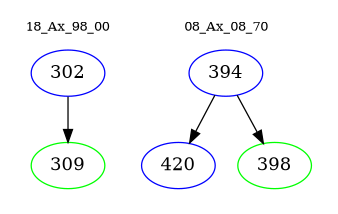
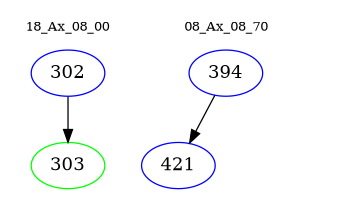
cluster "18_Ax_98_00": label "18_Ax_98_00" -> "18_Ax_08_00"
node "309": label "309" -> "303"
node "420": label "420" -> "421"
node "398": removed
